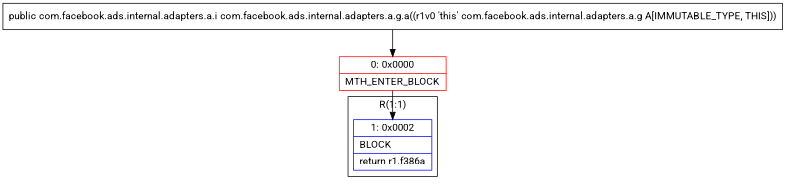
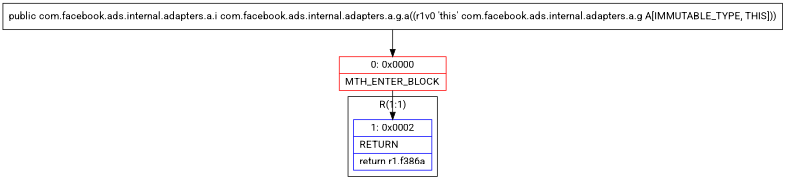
node "1: 0x0002": text "BLOCK" -> "RETURN"
